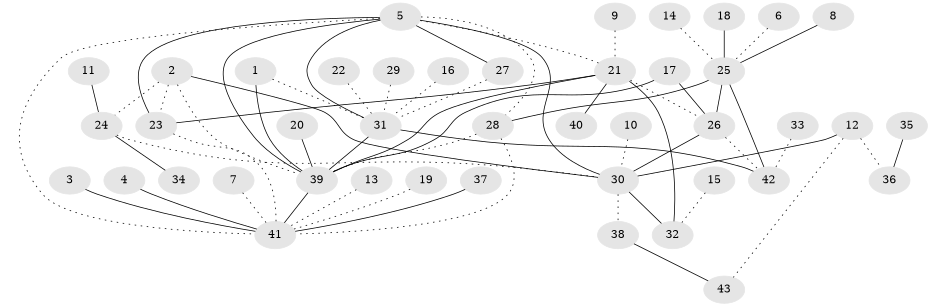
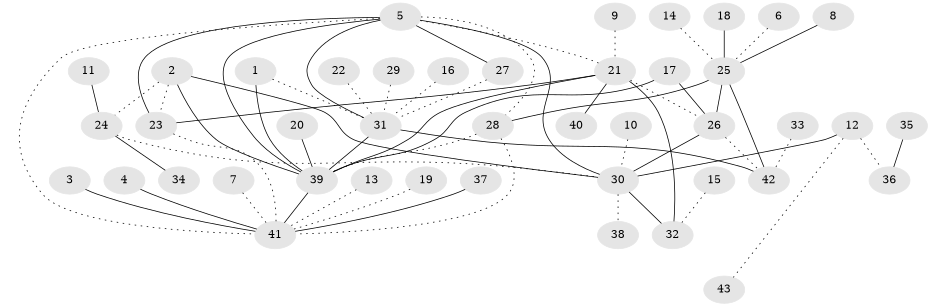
edge "2" -- "39": style dotted -> solid
edge "38" -- "43": removed
